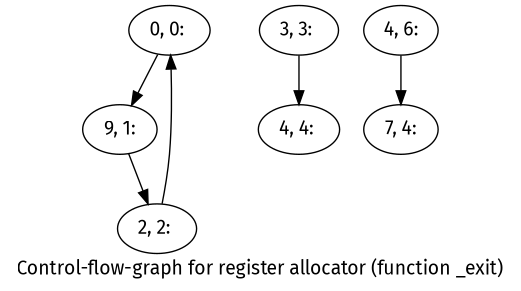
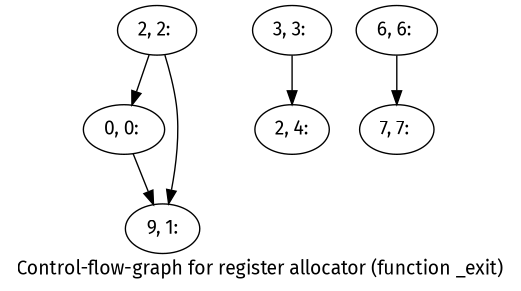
node "4, 6:": label "4, 6:" -> "6, 6:"
node "4, 4:": label "4, 4:" -> "2, 4:"
node "7, 4:": label "7, 4:" -> "7, 7:"
edge "9, 1:" -> "2, 2:": reversed
